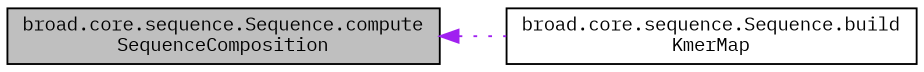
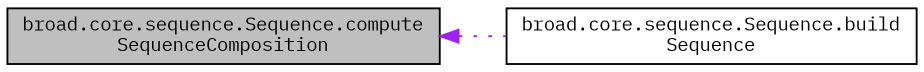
node "broad.core.sequence.Sequence.build KmerMap": label "broad.core.sequence.Sequence.build KmerMap" -> "broad.core.sequence.Sequence.build Sequence"
